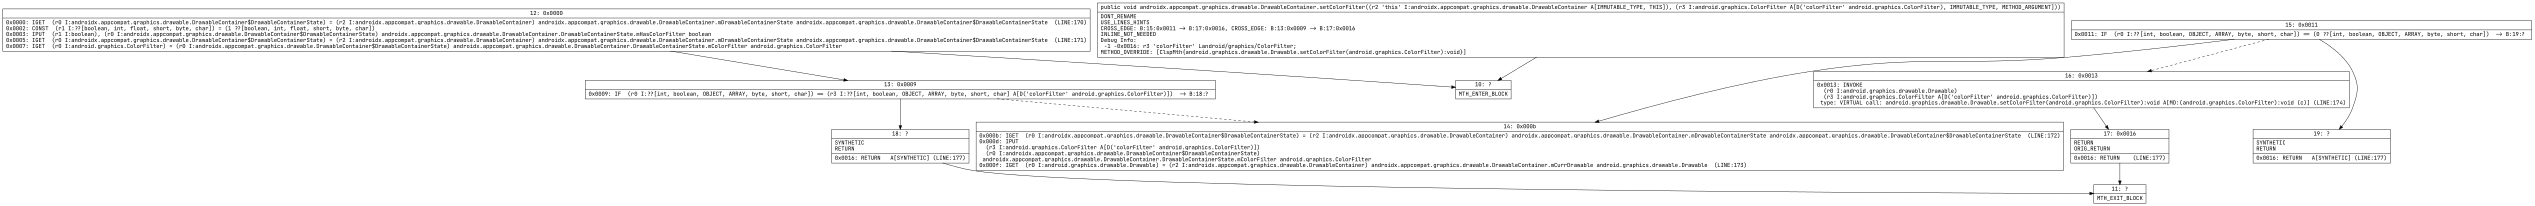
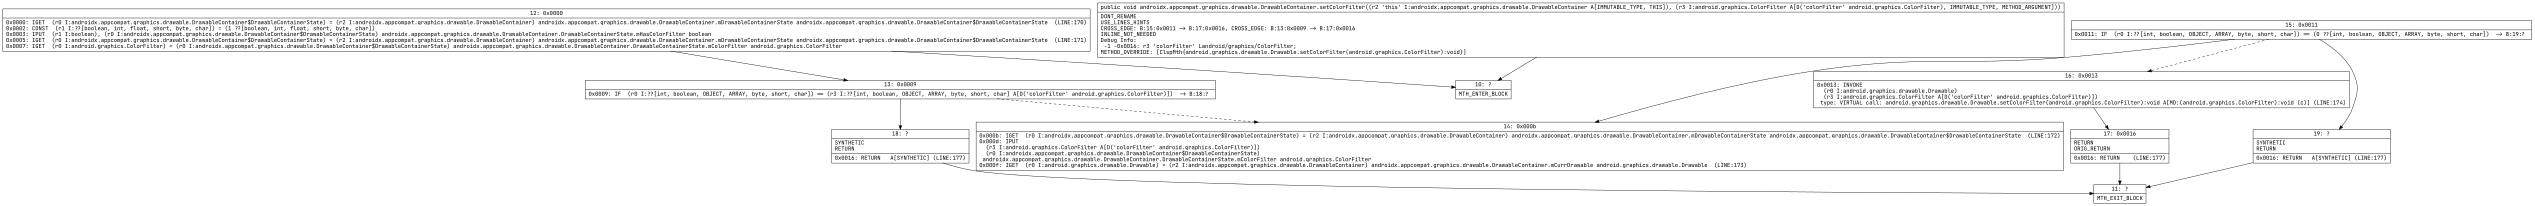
edge "19: ?" -> "11: ?": added
